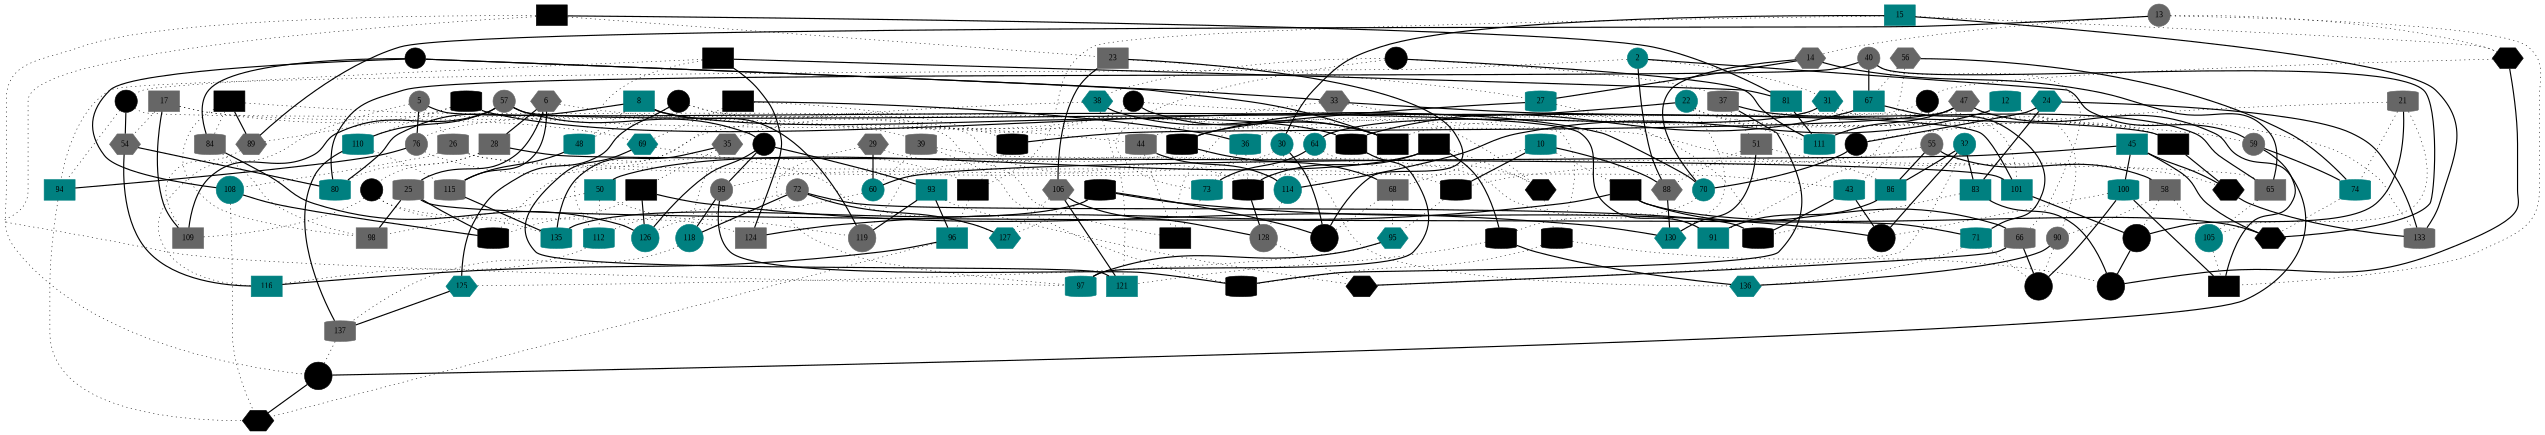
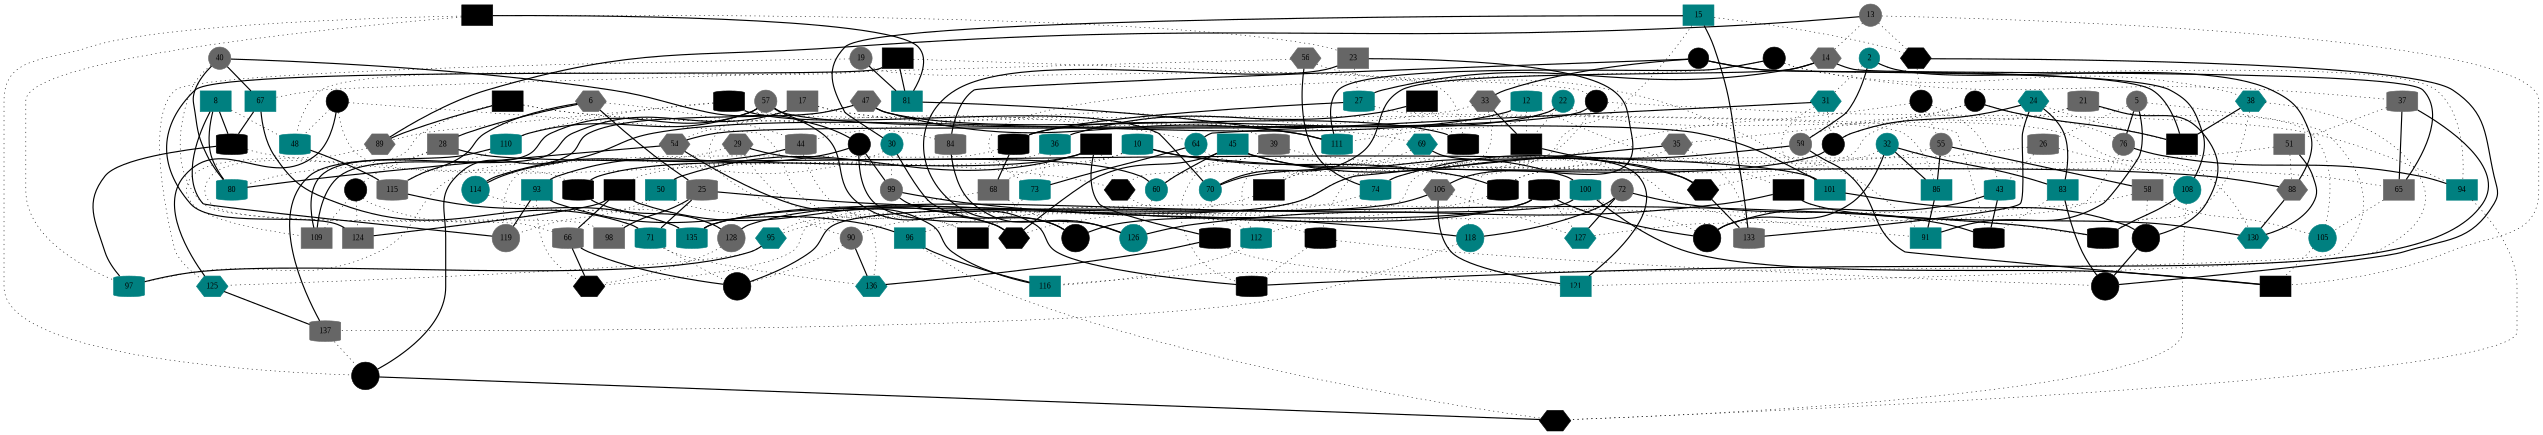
node "19": added
edge "84" -- "98": removed
